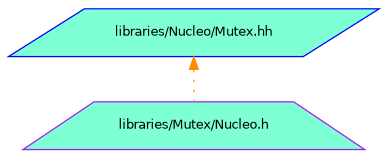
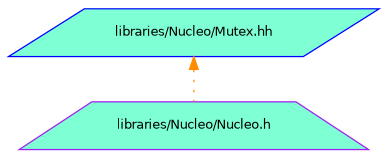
node "libraries/Mutex/Nucleo.h": label "libraries/Mutex/Nucleo.h" -> "libraries/Nucleo/Nucleo.h"
